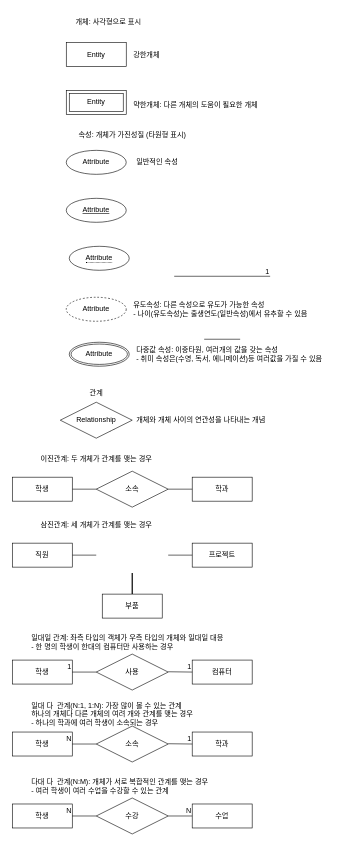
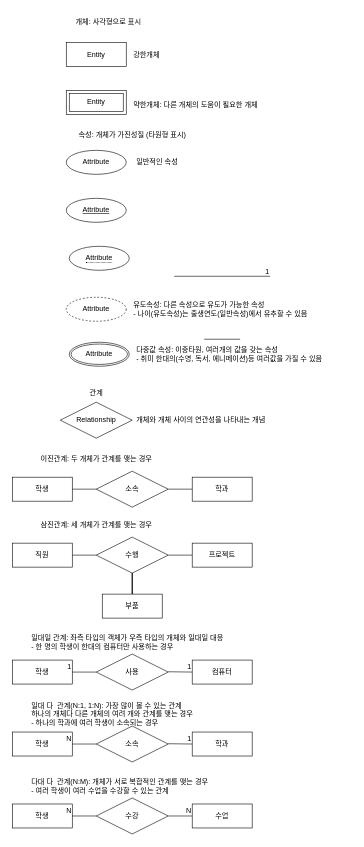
node "다중값 속성: 이중타원, 여러개의 값을 갖는 속성 - 취미 속성은(수영, 독서, 에니메이션)등 여러값을 가질 수 있음": label "다중값 속성: 이중타원, 여러개의 값을 갖는 속성 - 취미 속성은(수영, 독서, 에니메이션)등 여러값을 가질 수 있음" -> "다중값 속성: 이중타원, 여러개의 값을 갖는 속성 - 취미 한대의(수영, 독서, 에니메이션)등 여러값을 가질 수 있음"
node "수행": added
